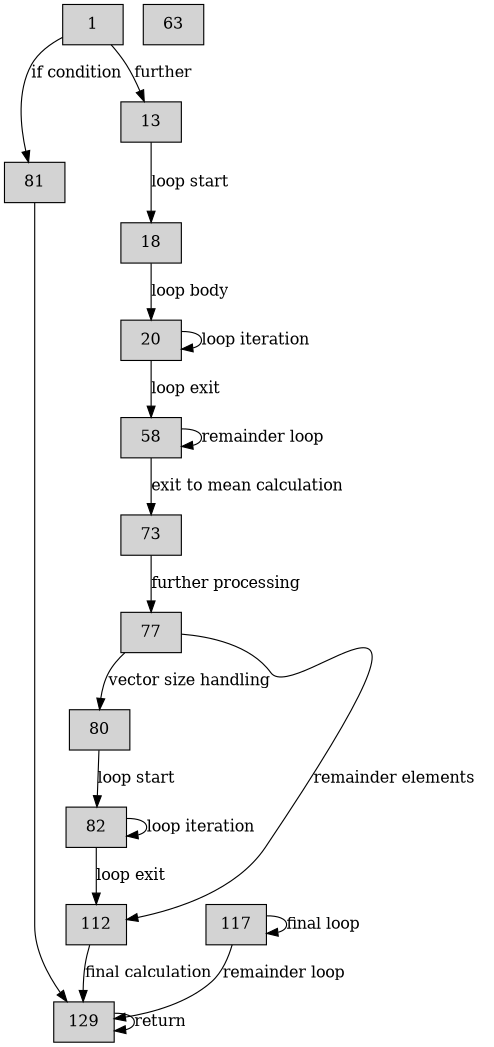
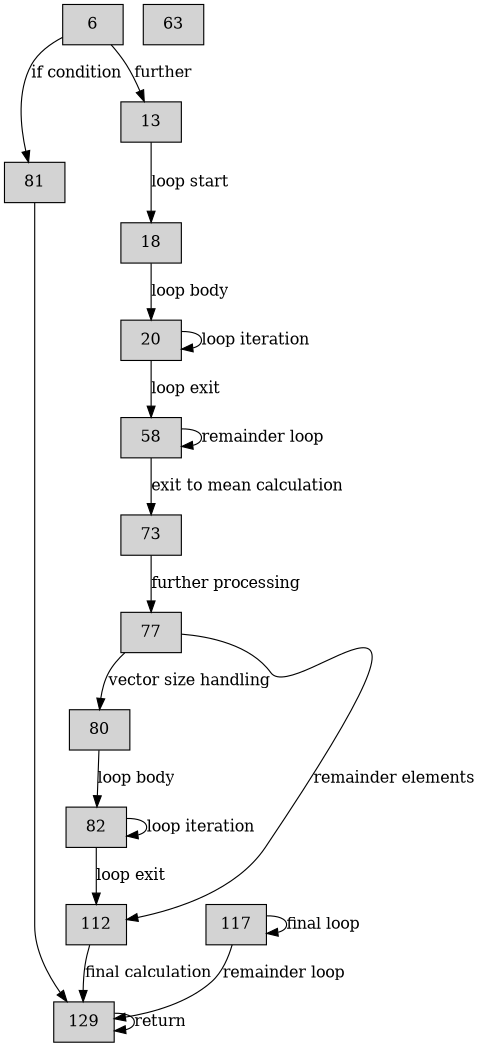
node "1": label "1" -> "6"
edge "80" -> "82": label "loop start" -> "loop body"
